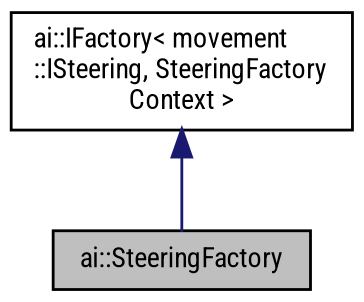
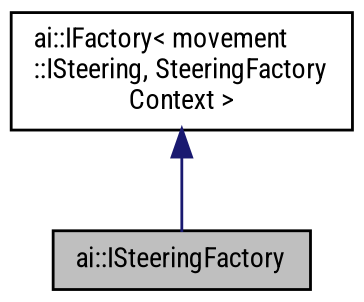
node "ai::SteeringFactory": label "ai::SteeringFactory" -> "ai::ISteeringFactory"
